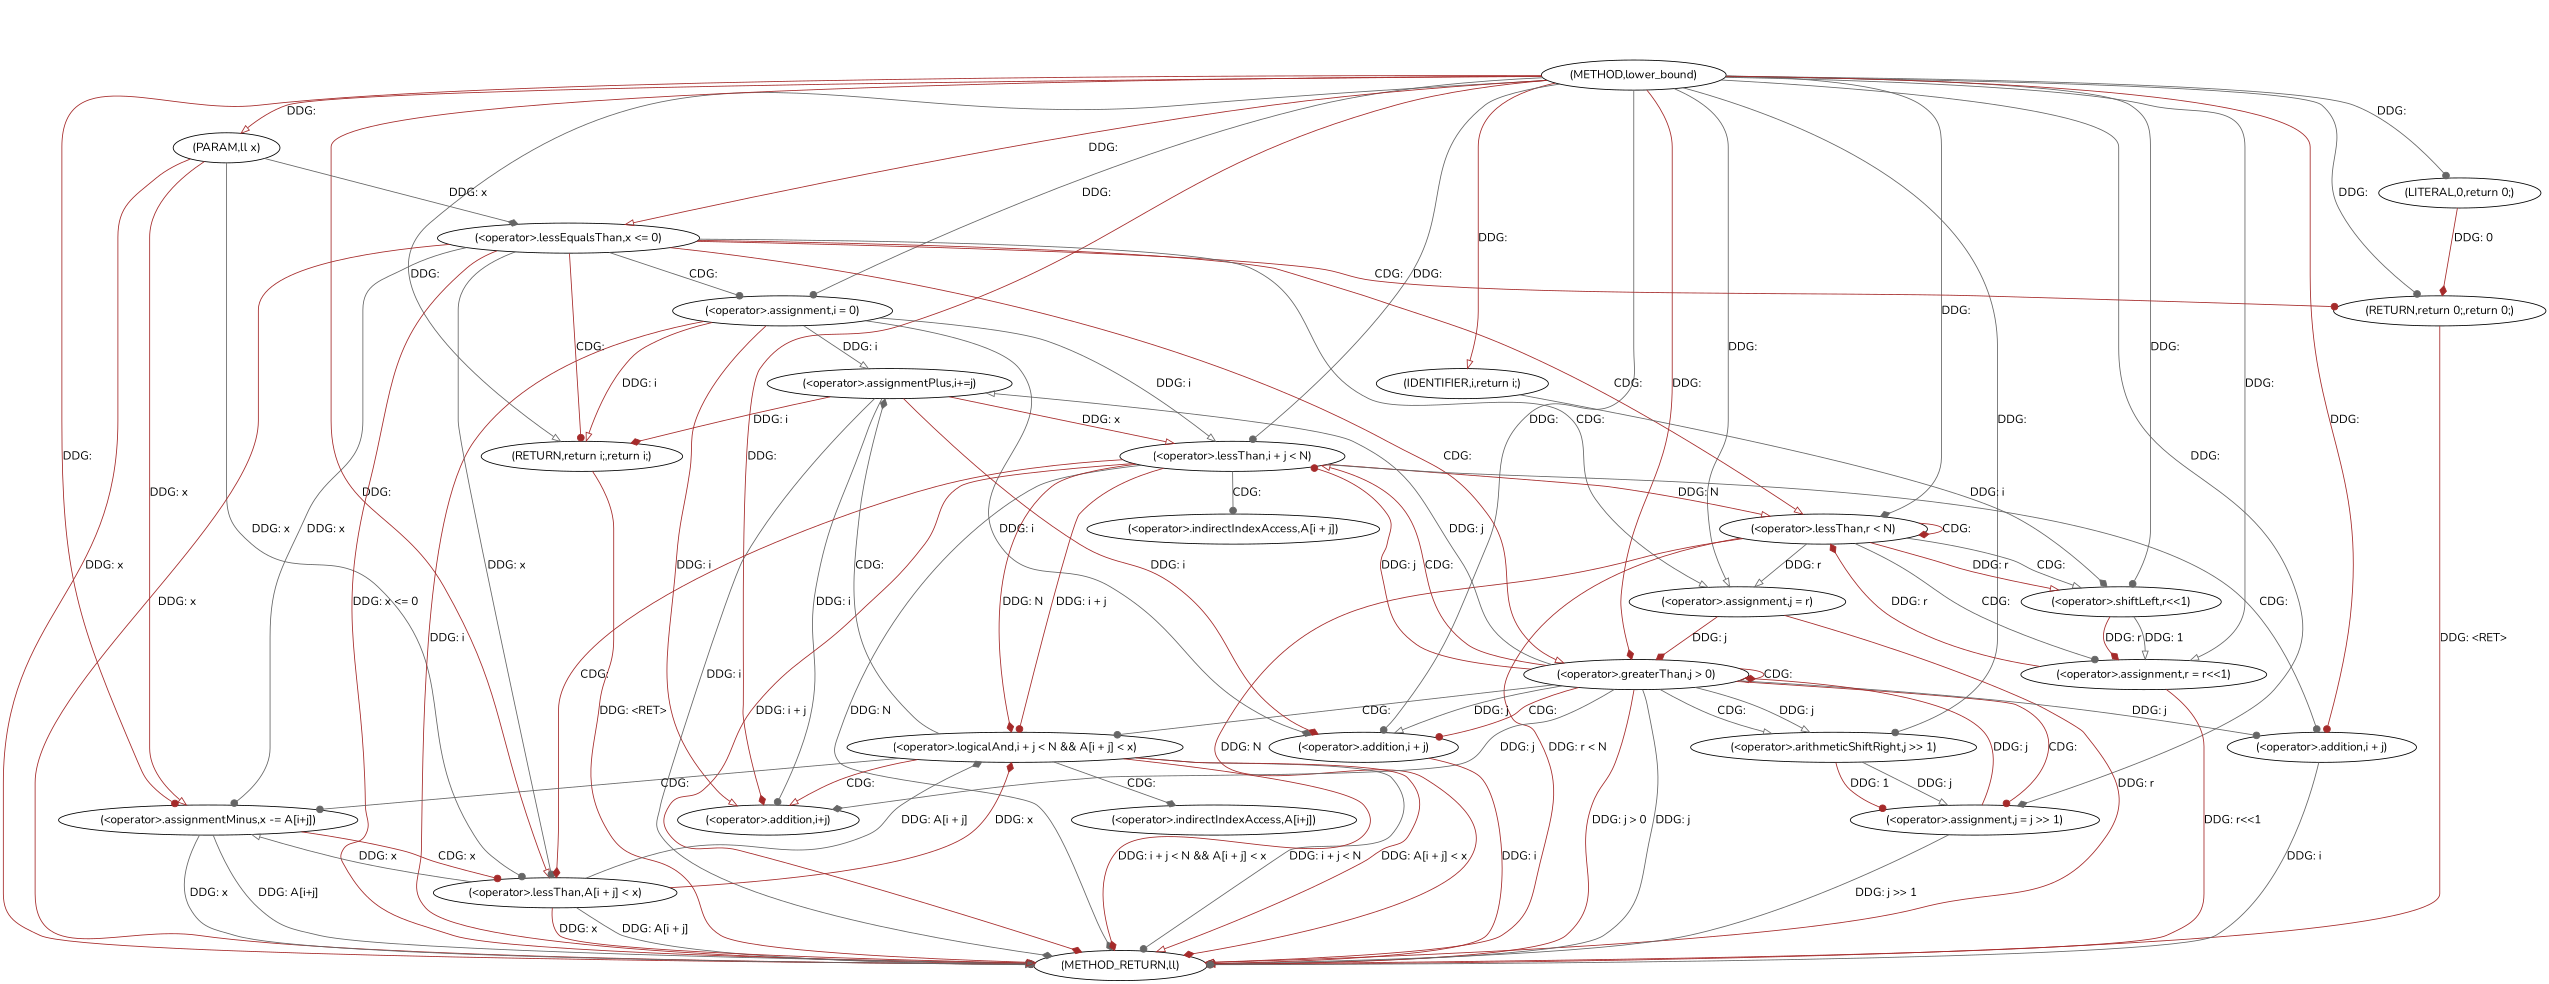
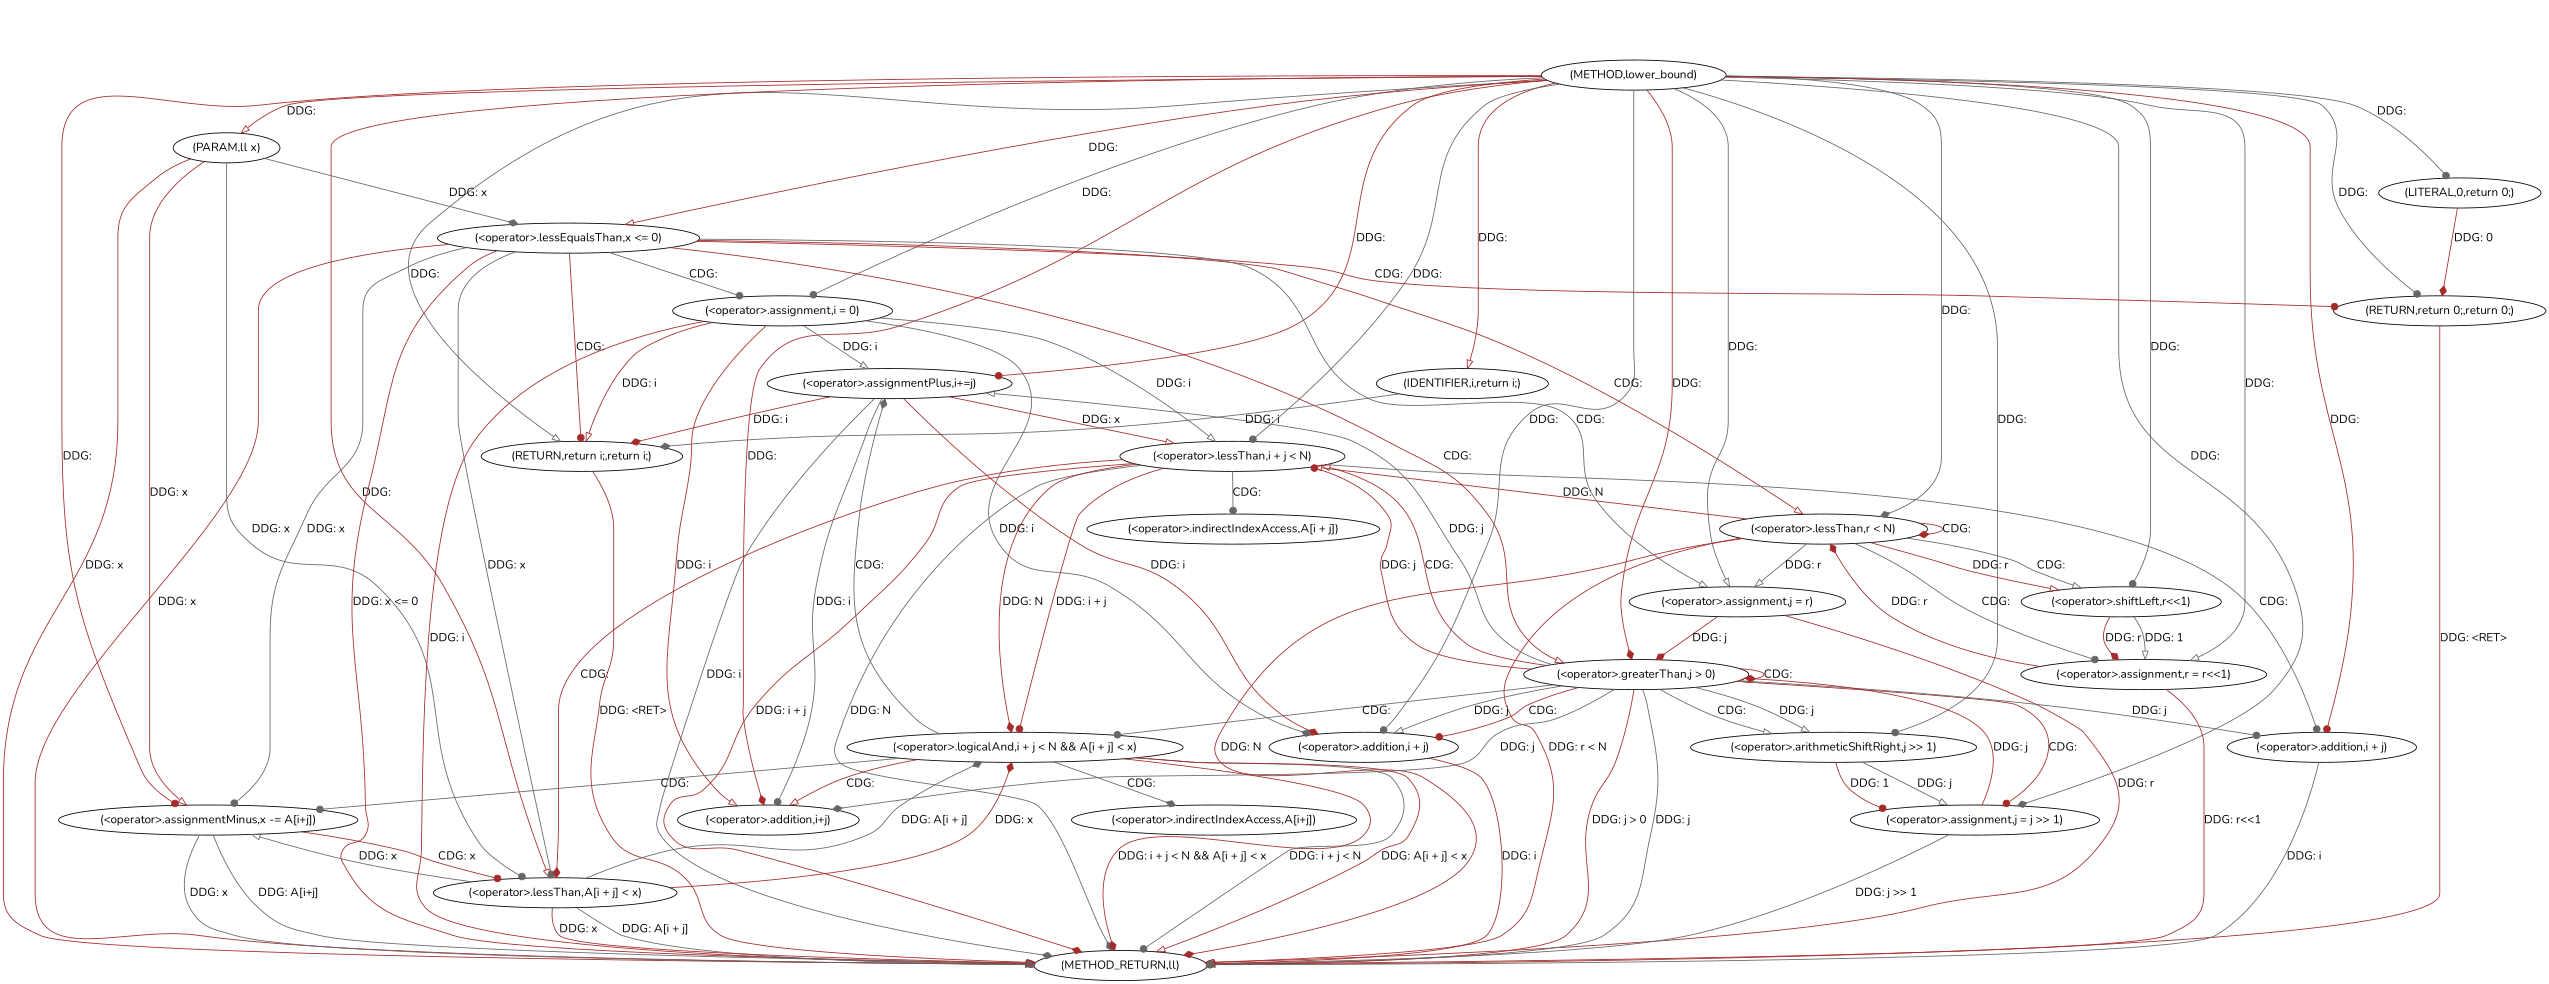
edge "(METHOD,lower_bound)" -> "(<operator>.assignmentPlus,i+=j)": added, label "DDG:"
edge "(IDENTIFIER,i,return i;)" -> "(<operator>.shiftLeft,r<<1)": now "(IDENTIFIER,i,return i;)" -> "(RETURN,return i;,return i;)"
edge "(<operator>.lessThan,i + j < N)" -> "(<operator>.lessThan,r < N)": reversed
